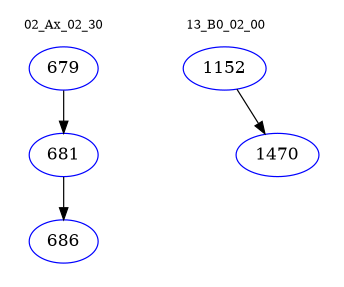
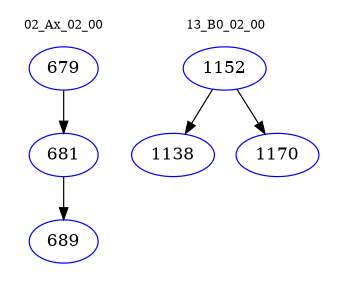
cluster "02_Ax_02_30": label "02_Ax_02_30" -> "02_Ax_02_00"
node "1138": added
node "1470": label "1470" -> "1170"
node "686": label "686" -> "689"
